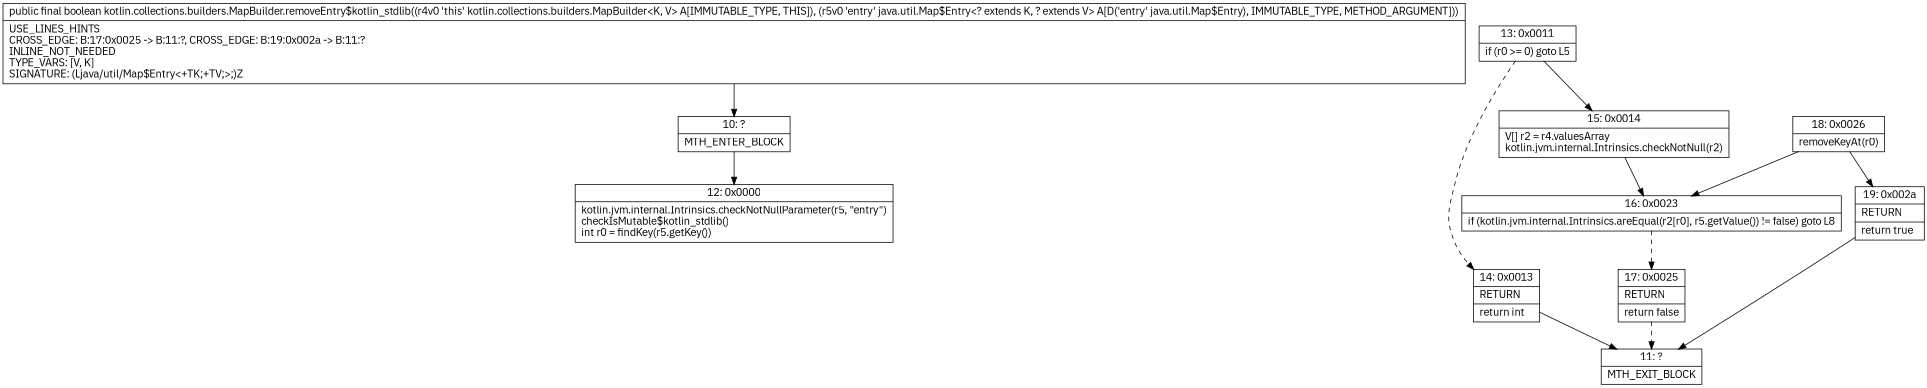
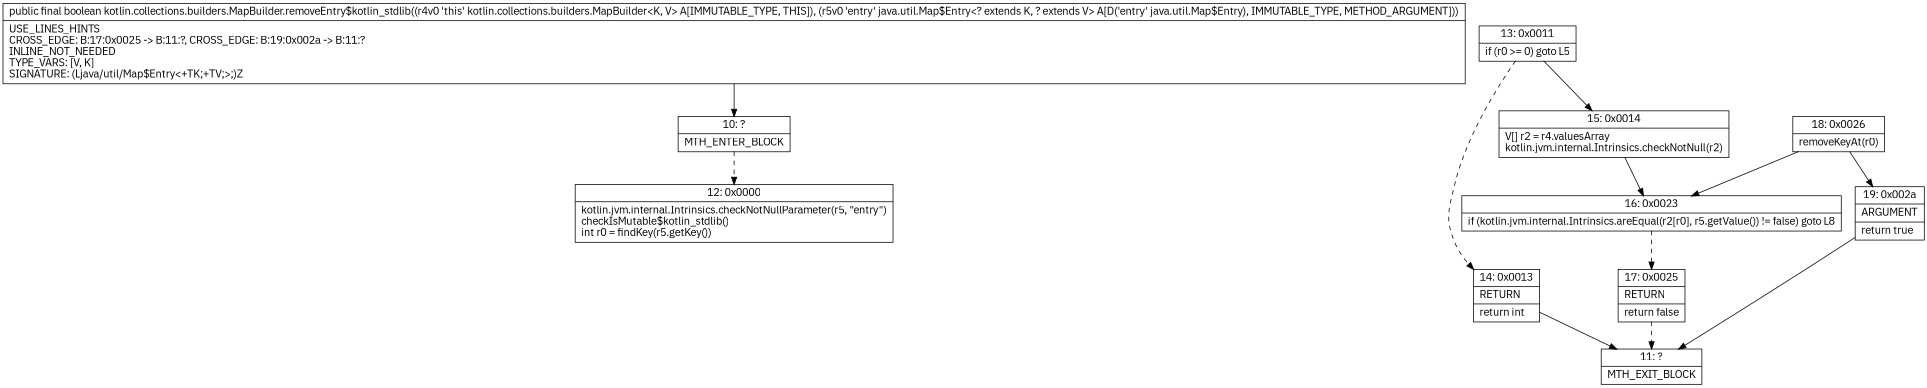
edge "10: ?" -> "12: 0x0000": style solid -> dashed
node "19: 0x002a": text "RETURN" -> "ARGUMENT"
